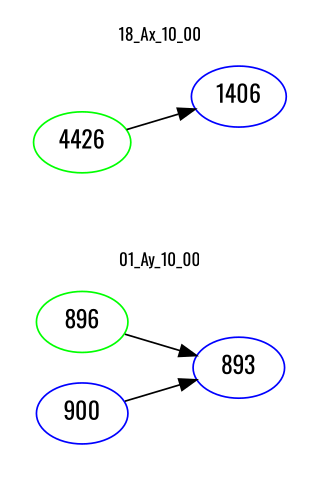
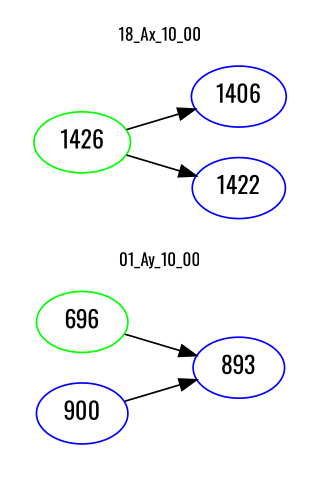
node "4426": label "4426" -> "1426"
node "1422": added
node "896": label "896" -> "696"
